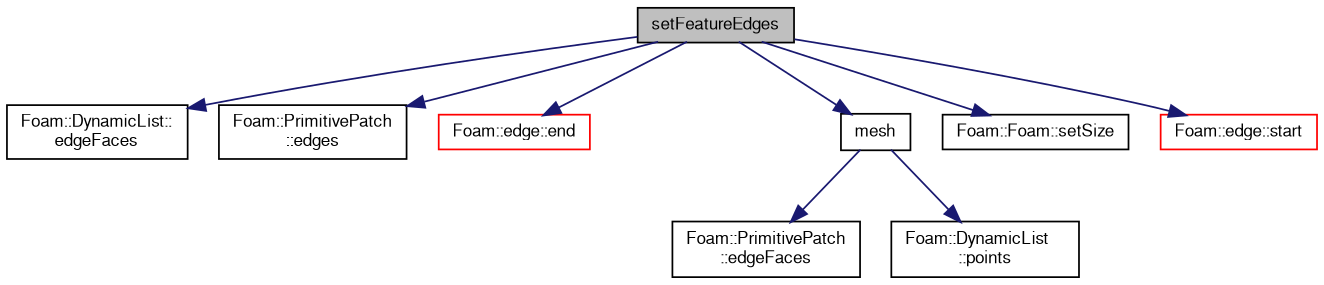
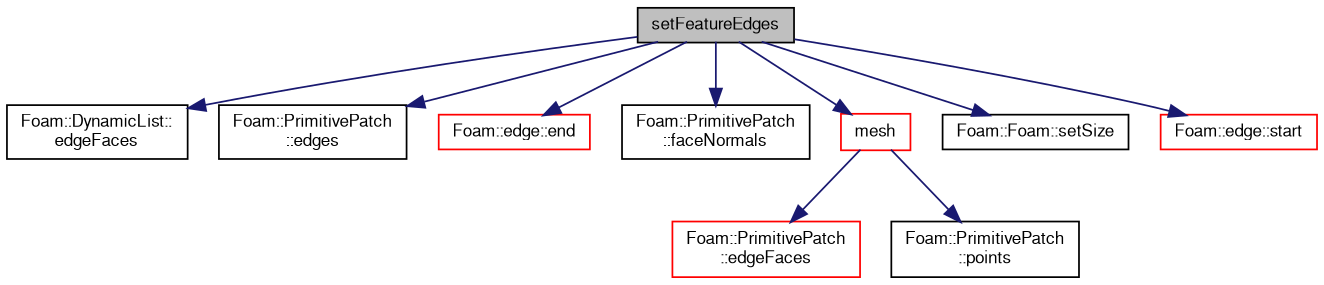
node "Foam::PrimitivePatch ::faceNormals": added
node "mesh": color black -> red
node "Foam::PrimitivePatch ::edgeFaces": color black -> red
node "Foam::DynamicList ::points": label "Foam::DynamicList ::points" -> "Foam::PrimitivePatch ::points"
